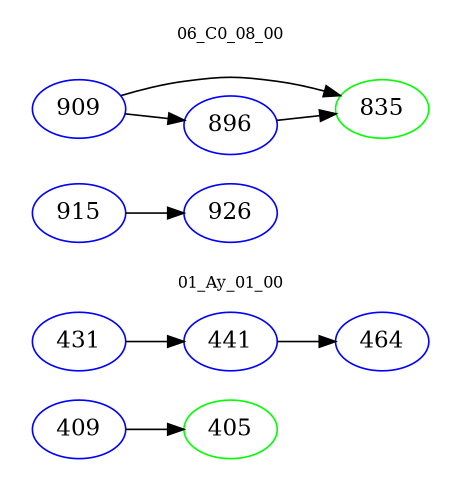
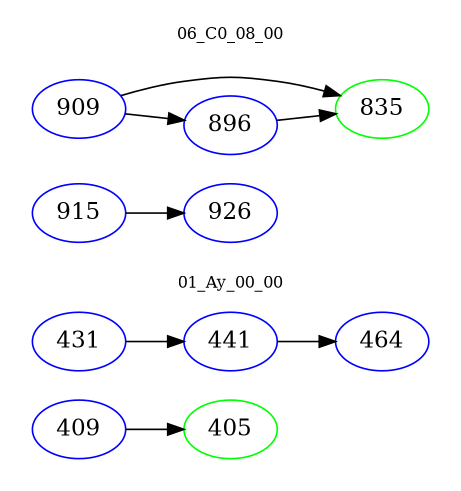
cluster "01_Ay_01_00": label "01_Ay_01_00" -> "01_Ay_00_00"
